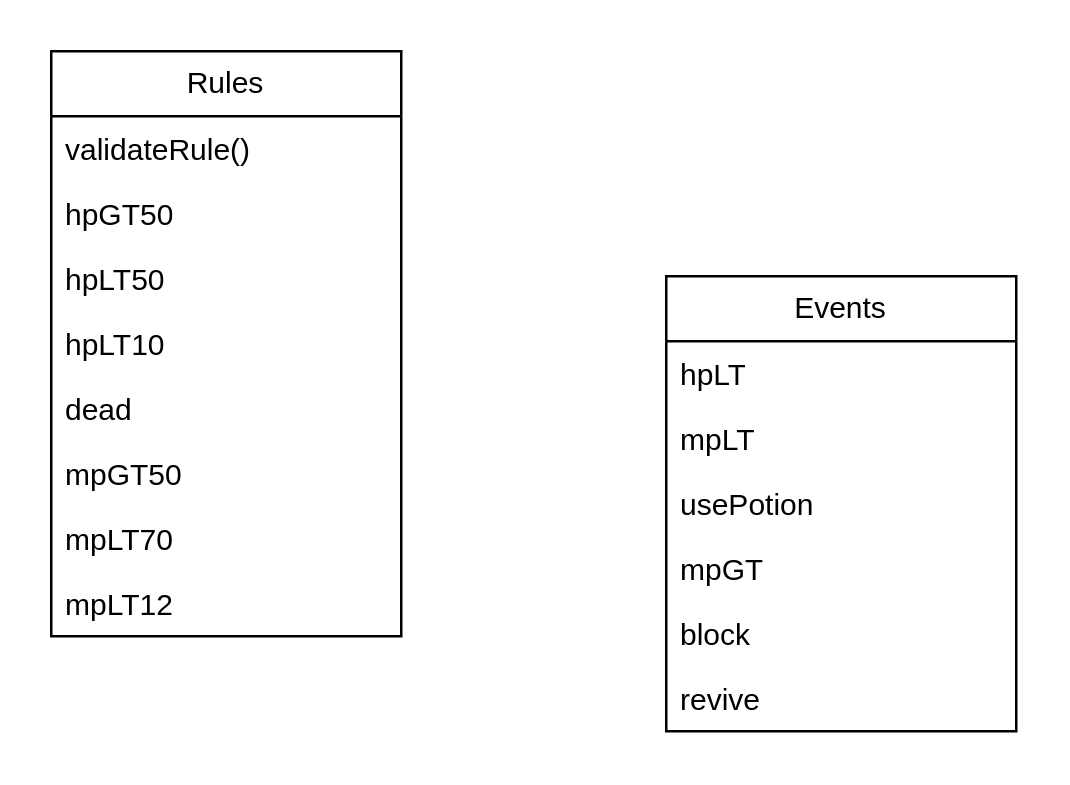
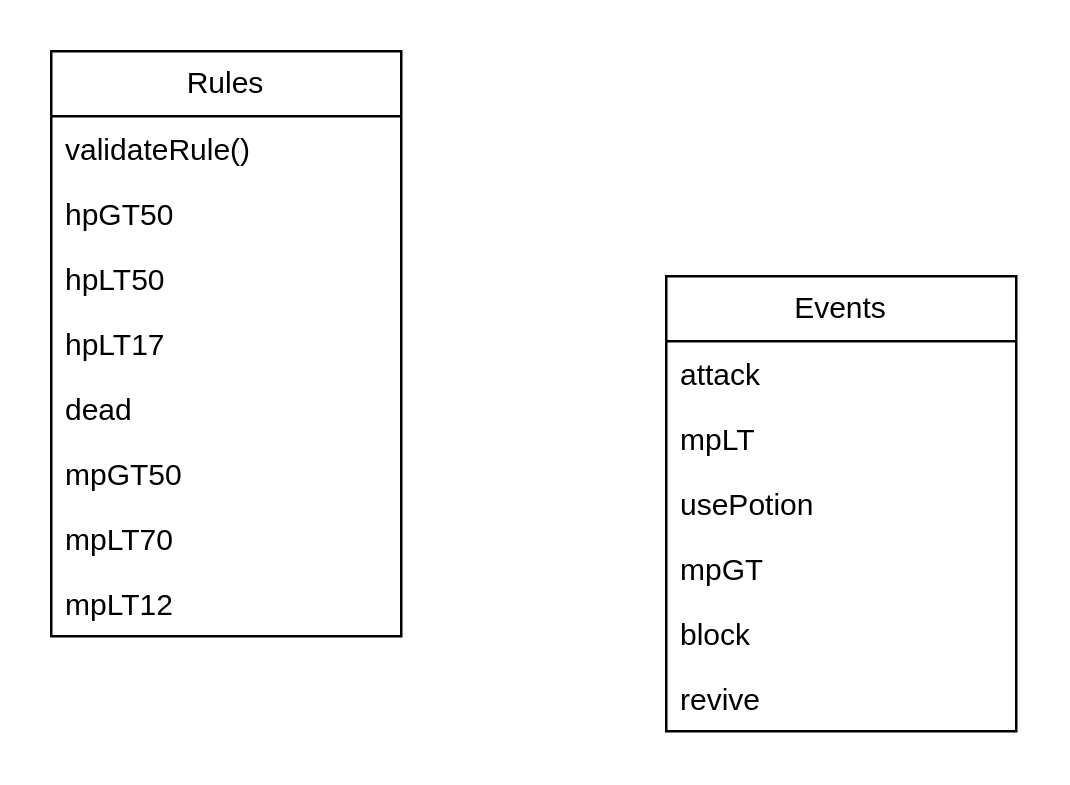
node "hpLT10": label "hpLT10" -> "hpLT17"
node "hpLT": label "hpLT" -> "attack"
